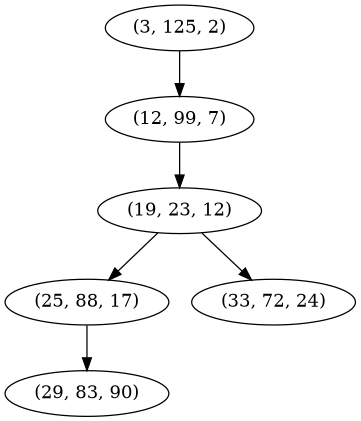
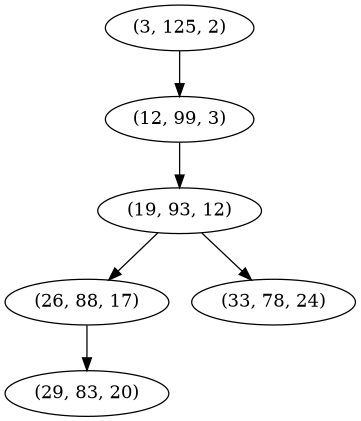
node "(12, 99, 7)": label "(12, 99, 7)" -> "(12, 99, 3)"
node "(19, 23, 12)": label "(19, 23, 12)" -> "(19, 93, 12)"
node "(25, 88, 17)": label "(25, 88, 17)" -> "(26, 88, 17)"
node "(33, 72, 24)": label "(33, 72, 24)" -> "(33, 78, 24)"
node "(29, 83, 90)": label "(29, 83, 90)" -> "(29, 83, 20)"
